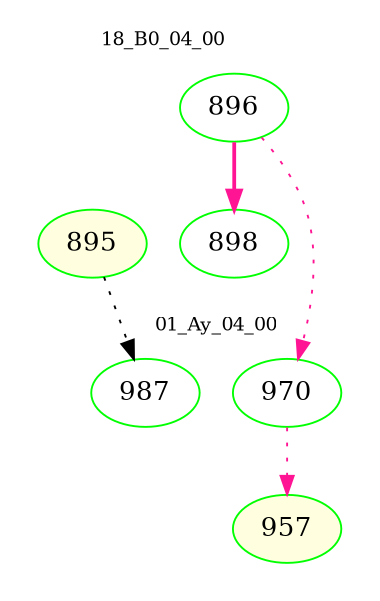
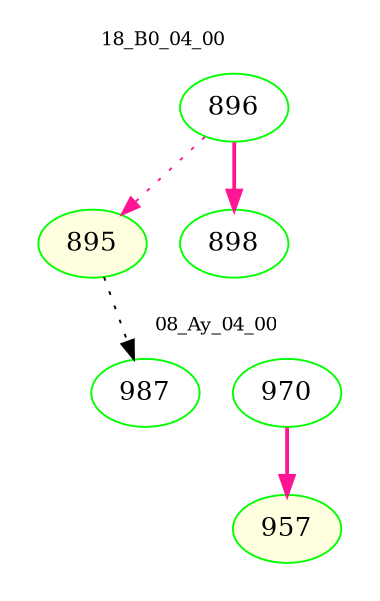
edge "896" -> "970": now "896" -> "895"
cluster "01_Ay_04_00": label "01_Ay_04_00" -> "08_Ay_04_00"
edge "970" -> "957": style dotted -> bold
